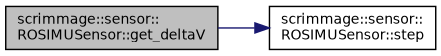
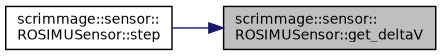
edge "scrimmage::sensor:: ROSIMUSensor::get_deltaV" -> "scrimmage::sensor:: ROSIMUSensor::step": reversed
